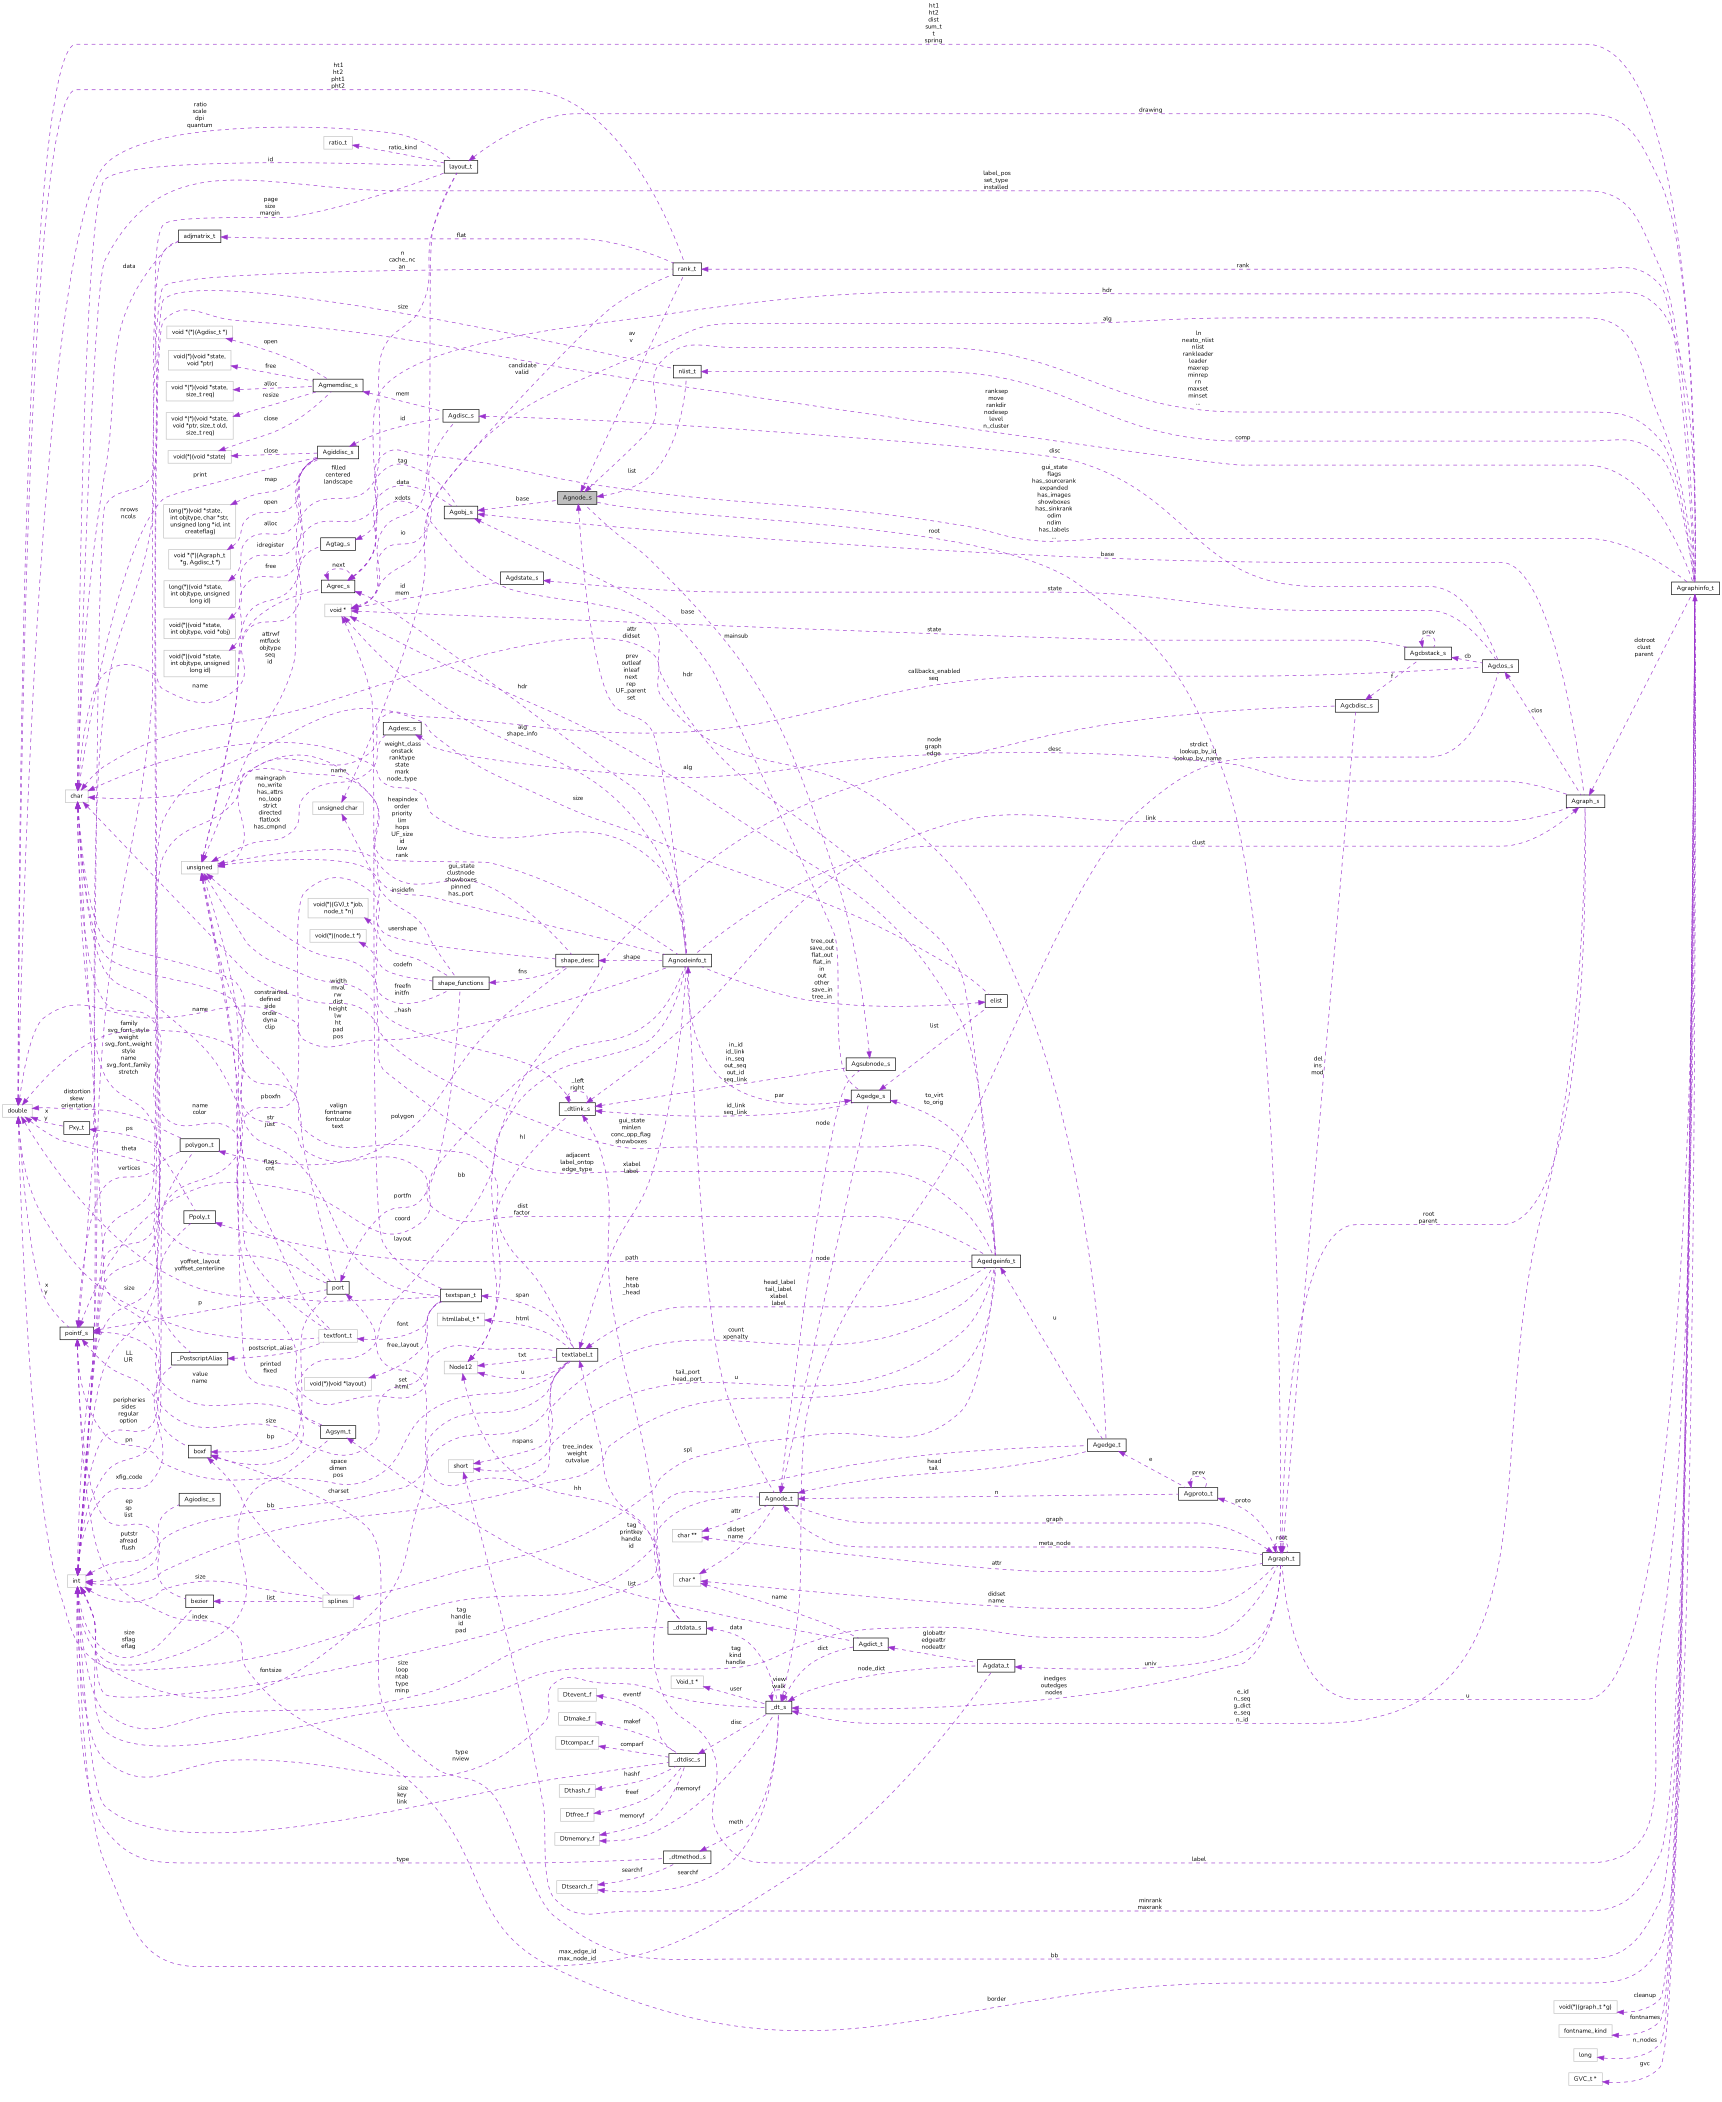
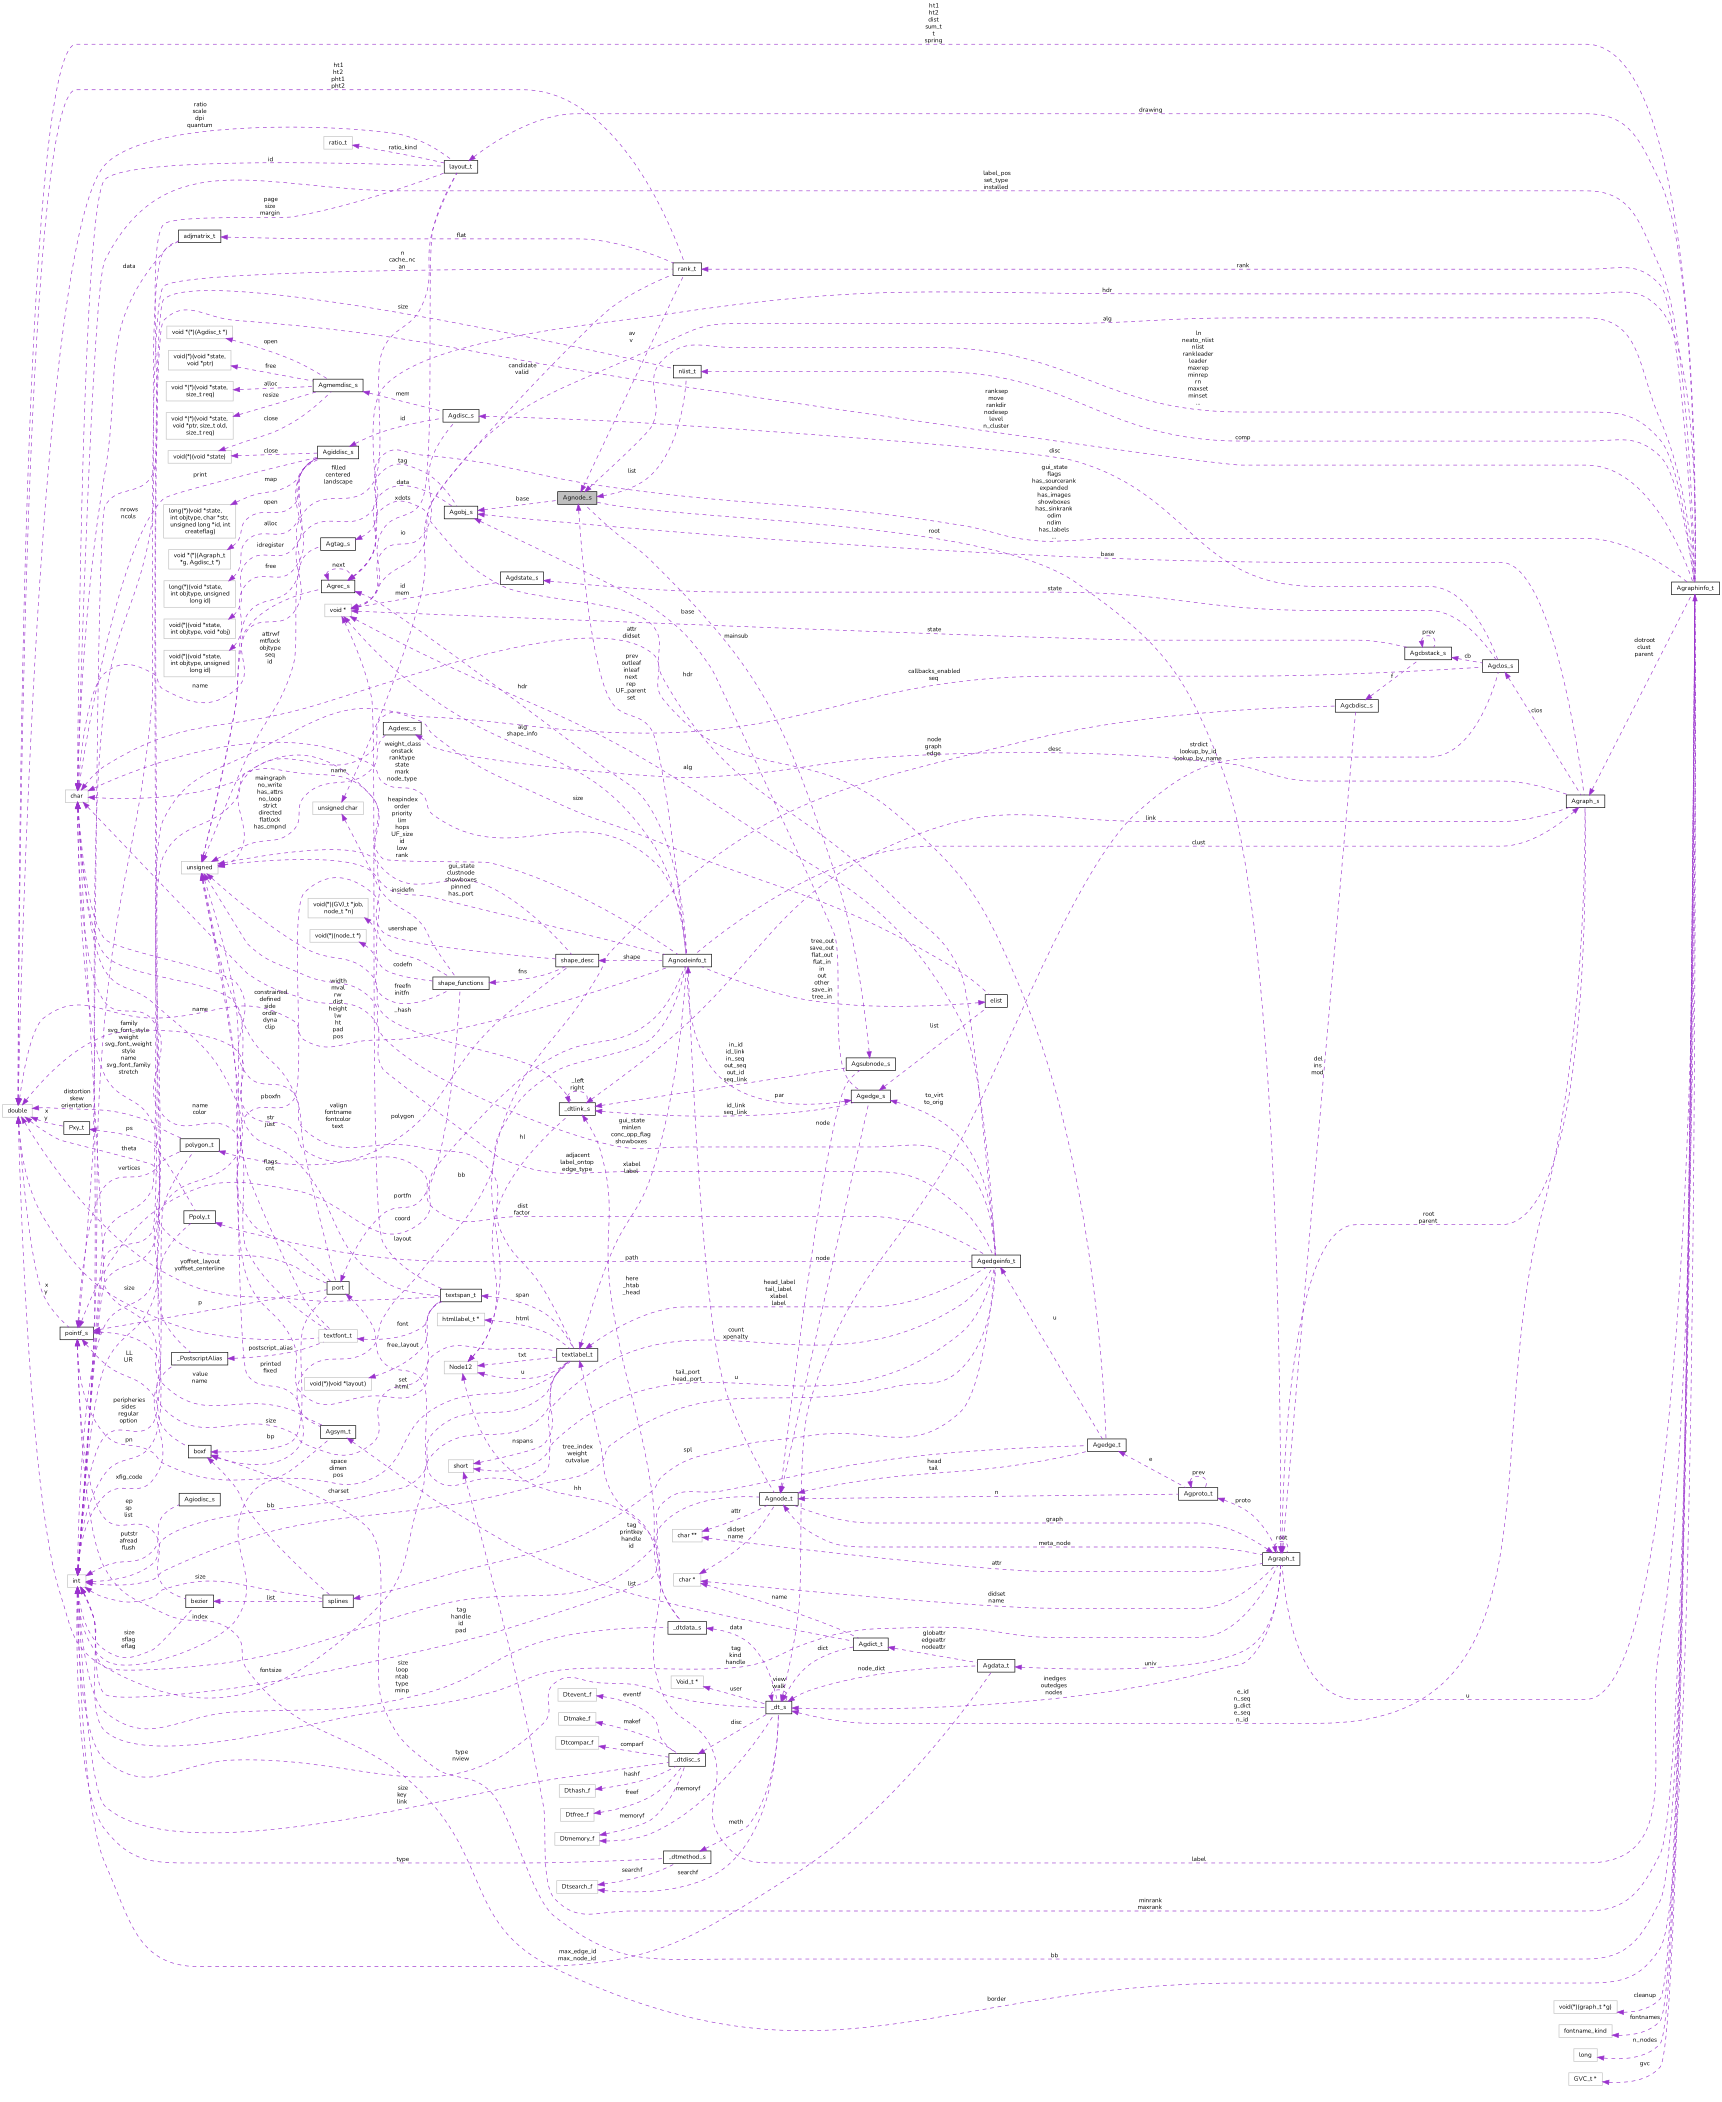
node "splines": color grey75 -> black
